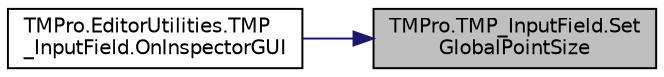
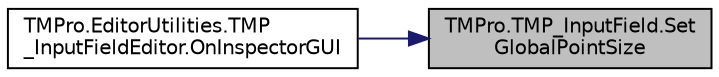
node "TMPro.EditorUtilities.TMP _InputField.OnInspectorGUI": label "TMPro.EditorUtilities.TMP _InputField.OnInspectorGUI" -> "TMPro.EditorUtilities.TMP _InputFieldEditor.OnInspectorGUI"
